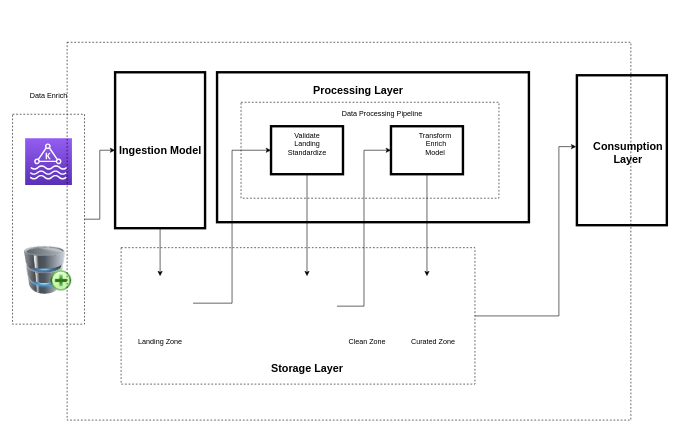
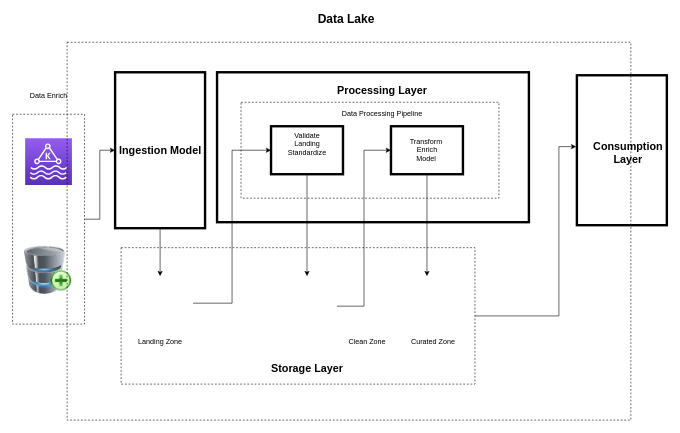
node "Data Lake": added
node "Processing Layer": moved (358, 90) -> (382, 90)
node "Transform Enrich Model": moved (436, 144) -> (427, 150)
